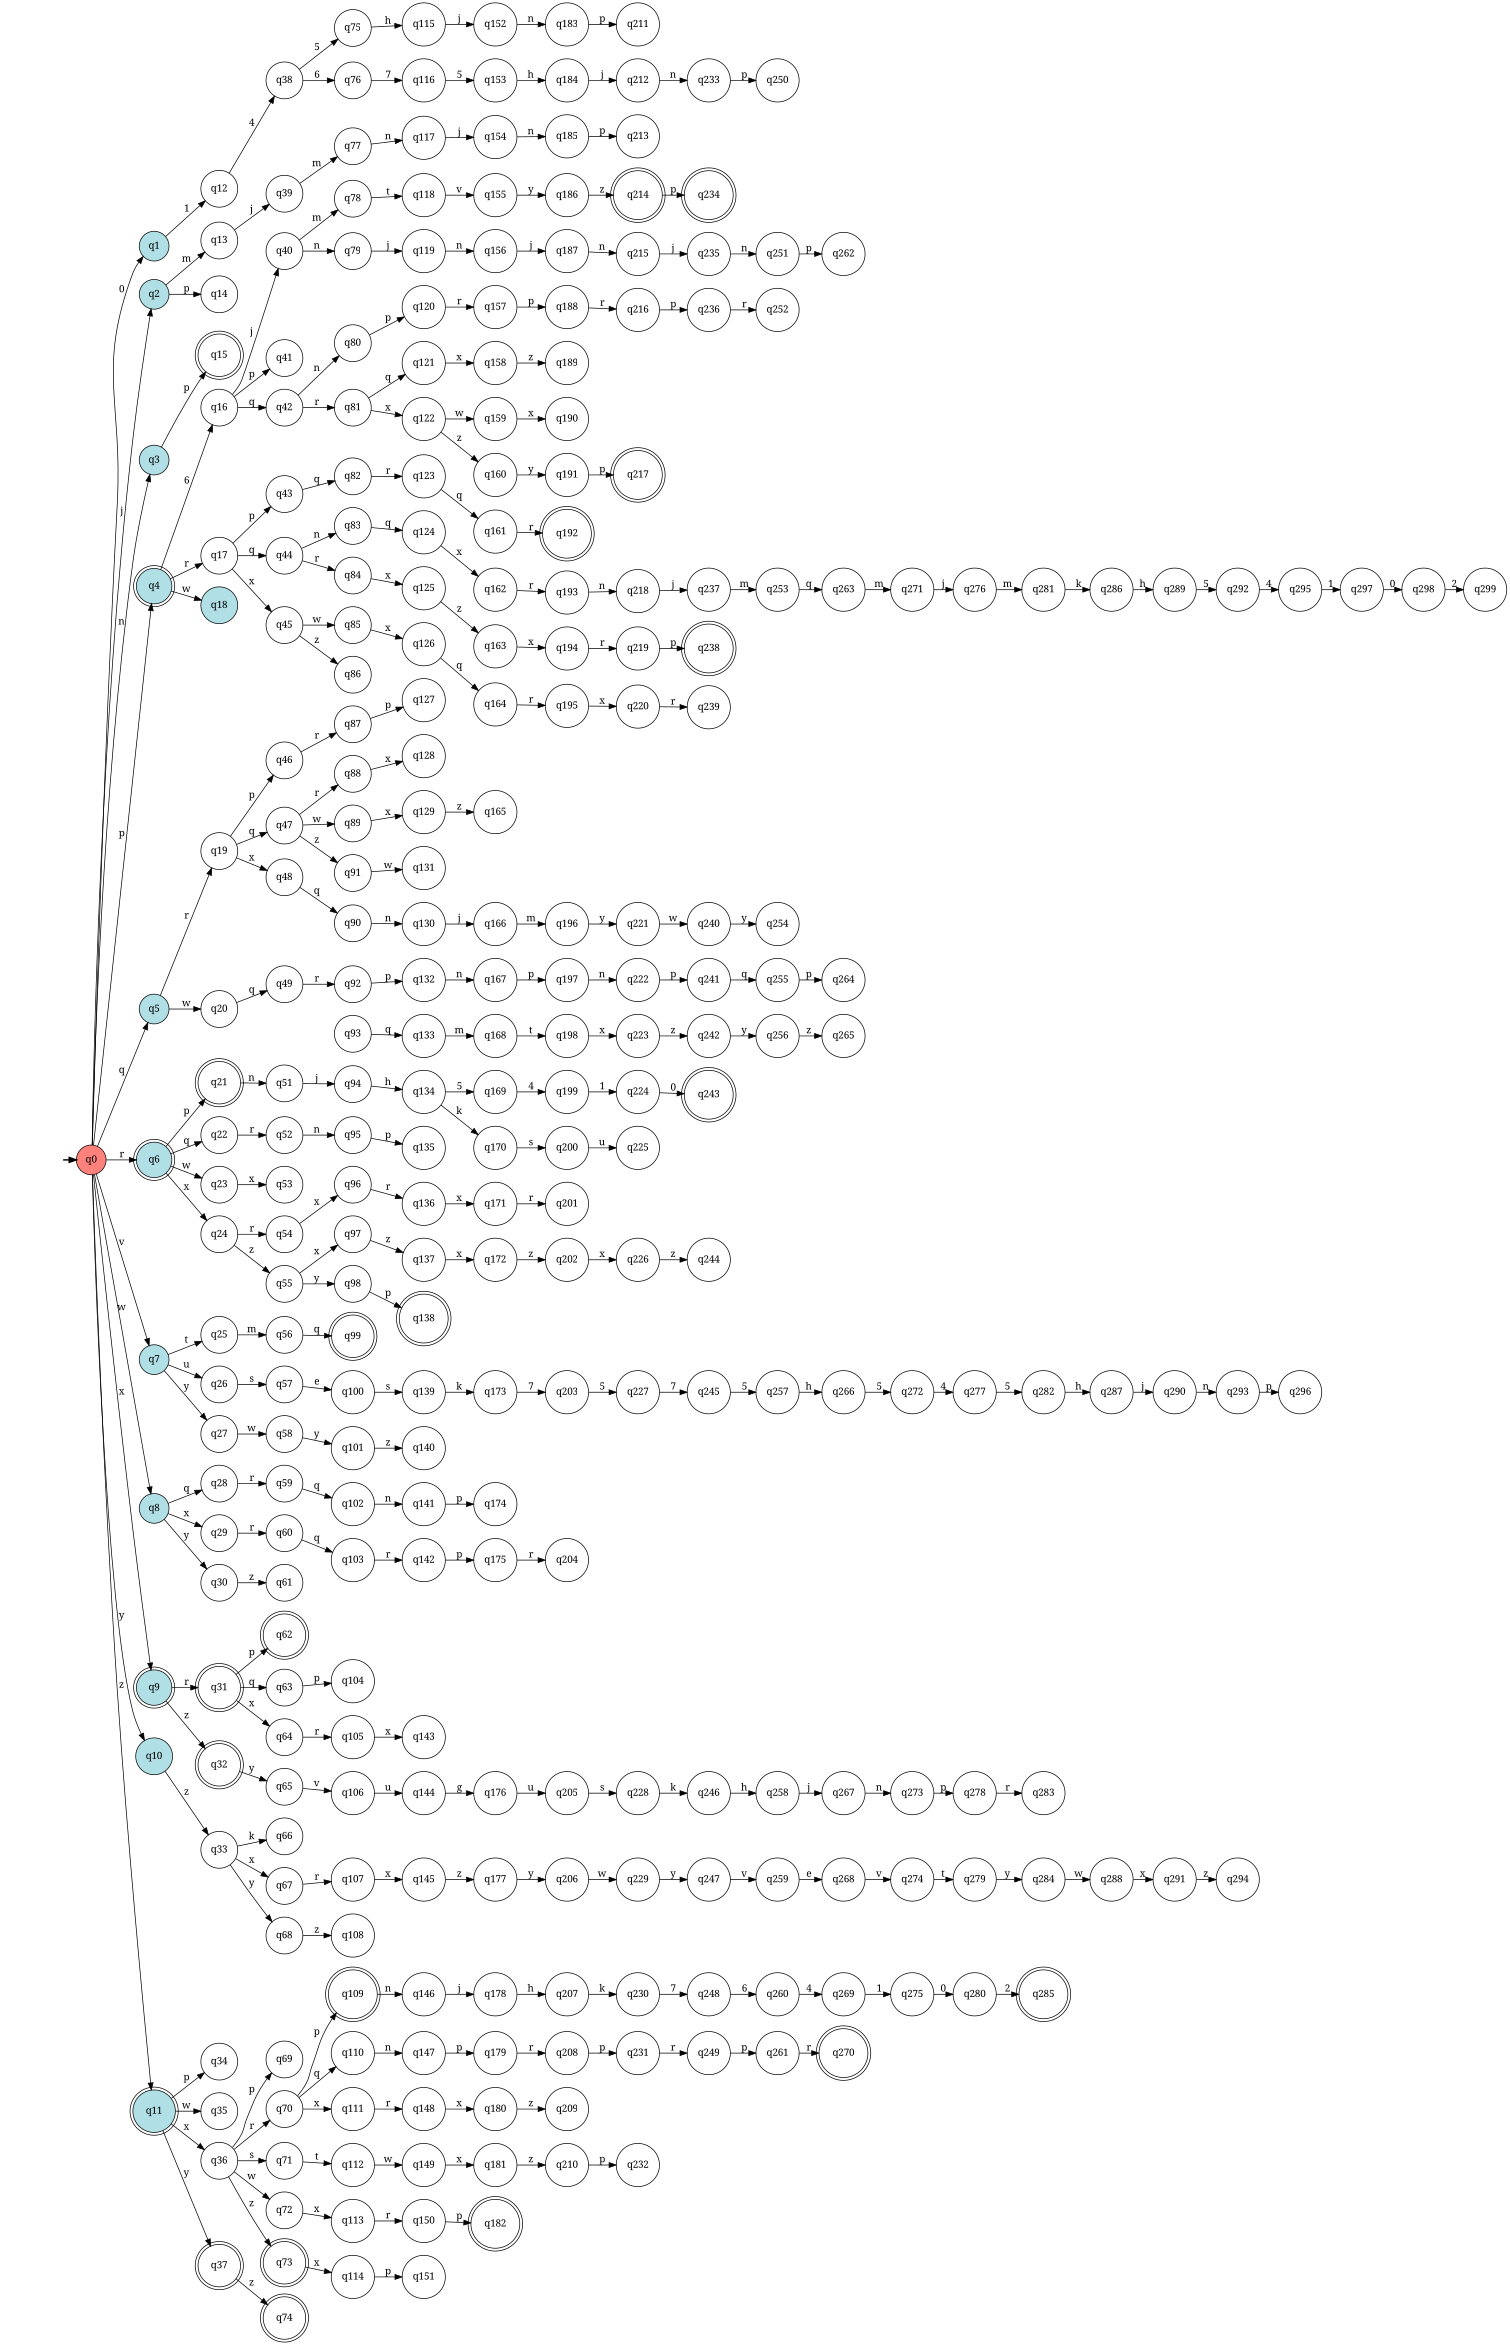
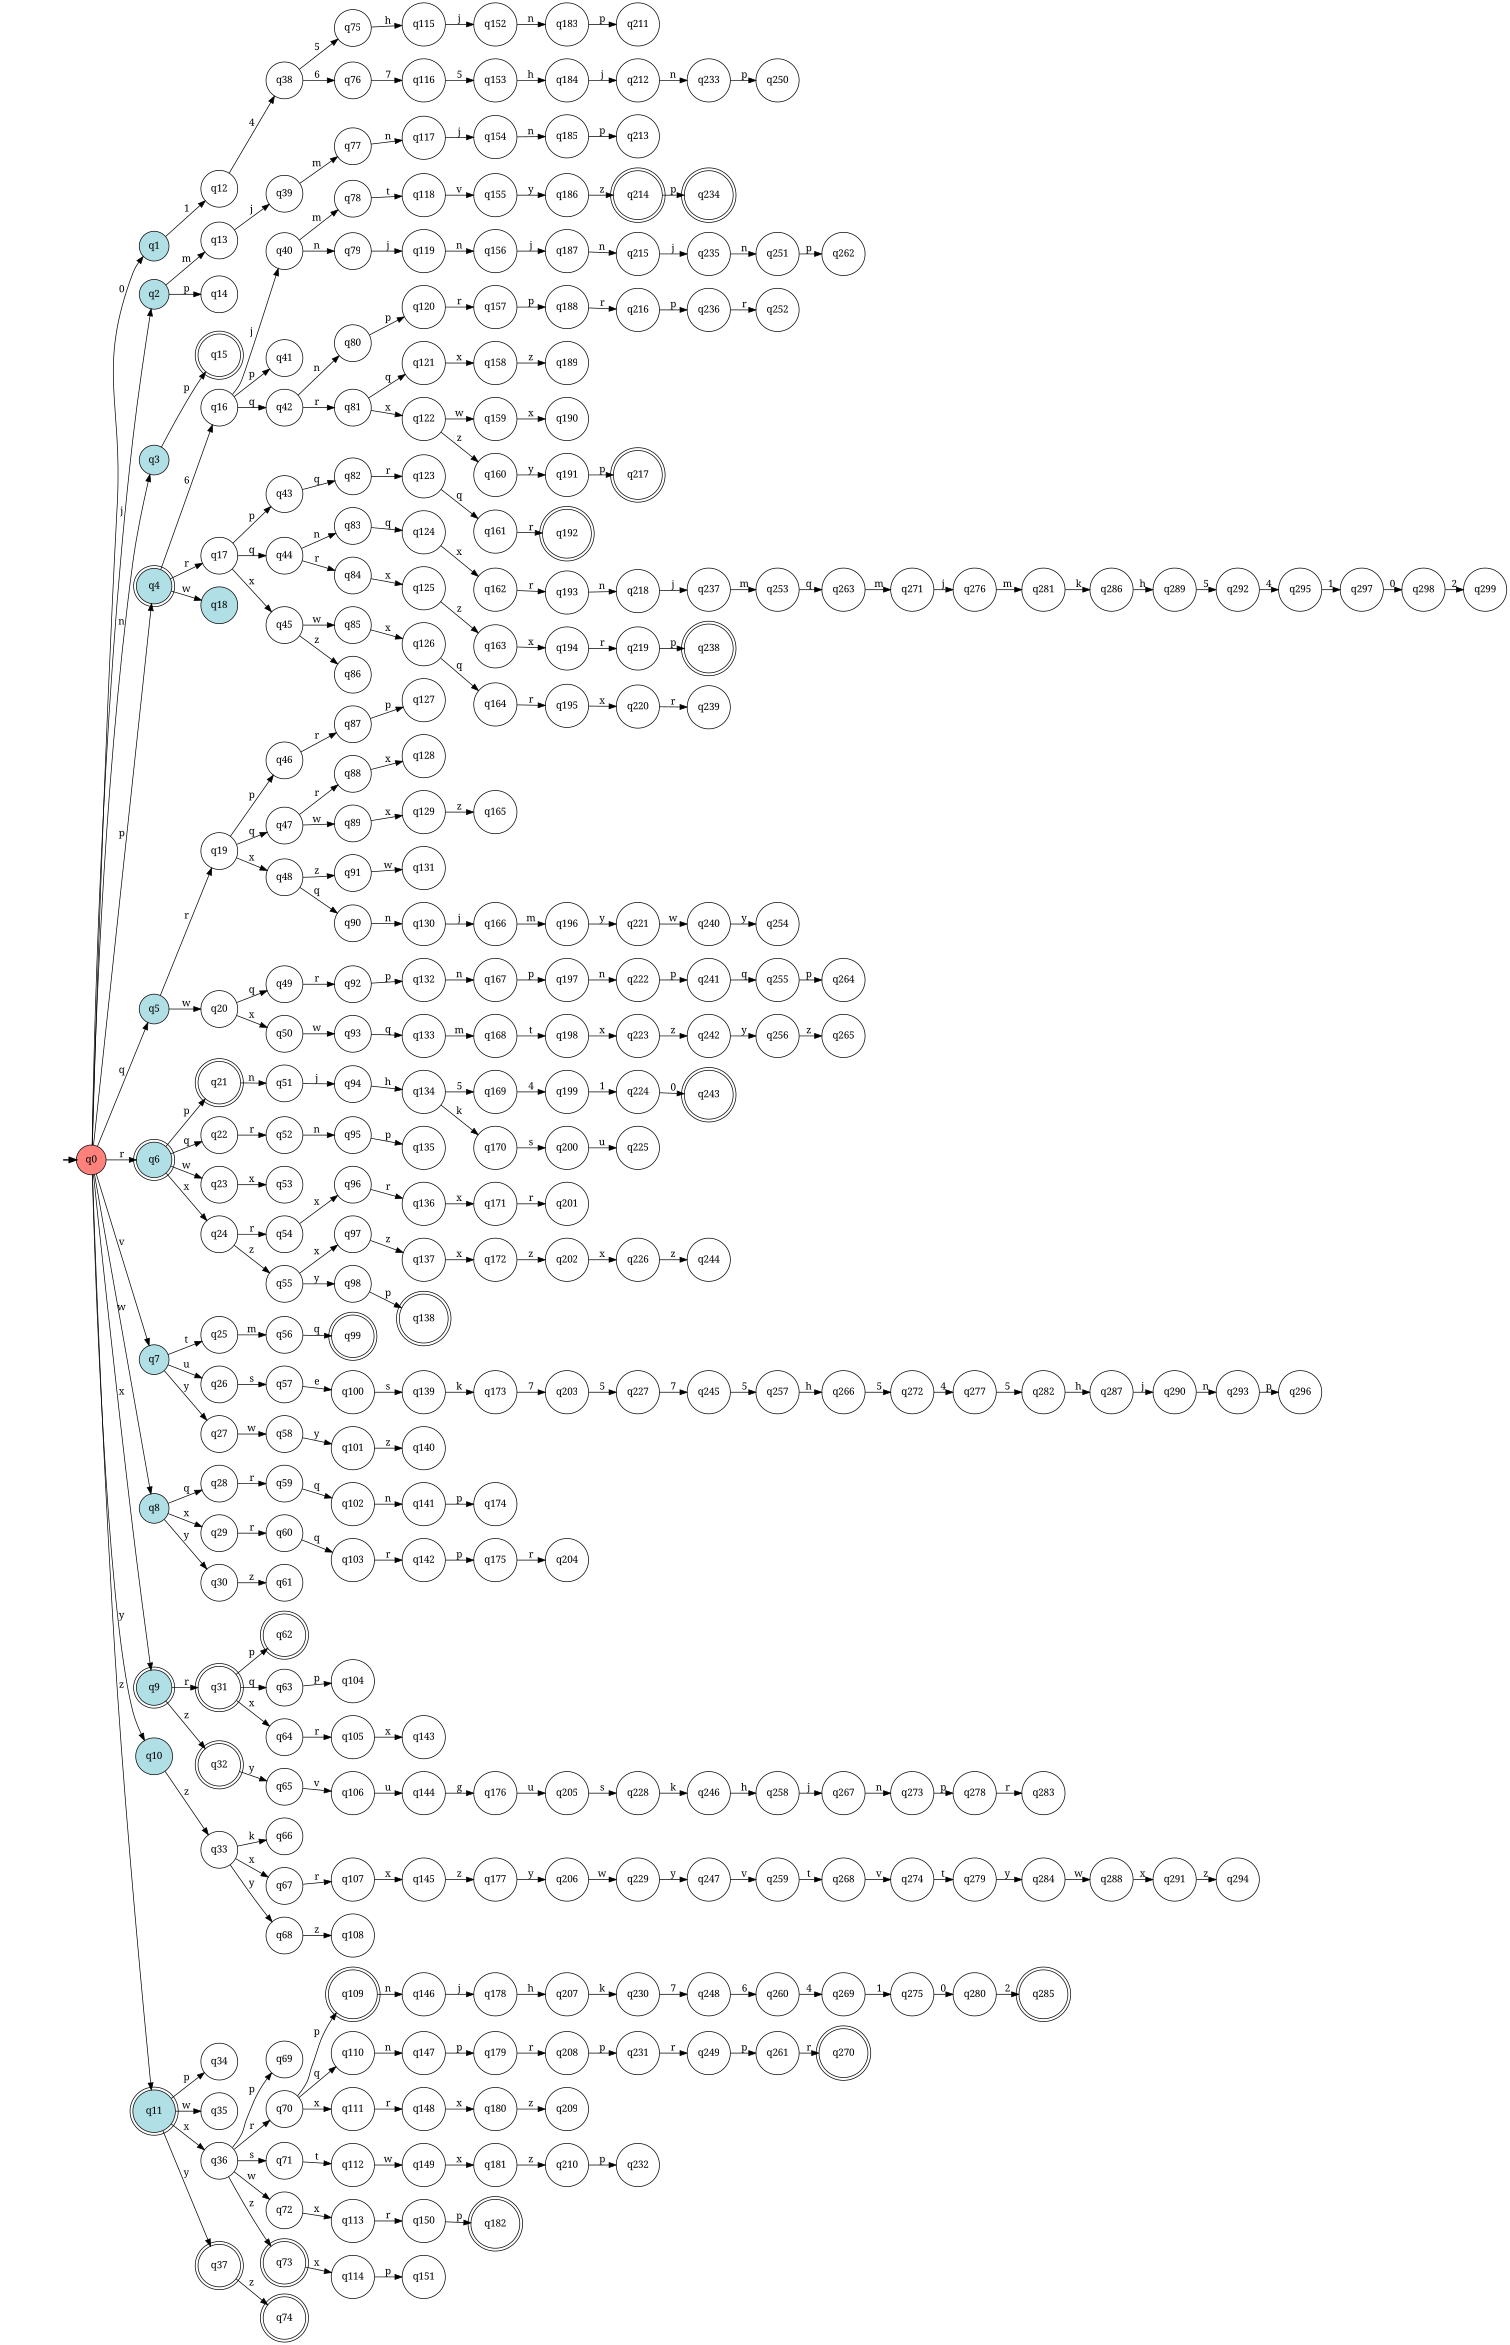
edge "q47" -> "q91": now "q48" -> "q91"
node "q50": added
edge "q259" -> "q268": label "e" -> "t"
